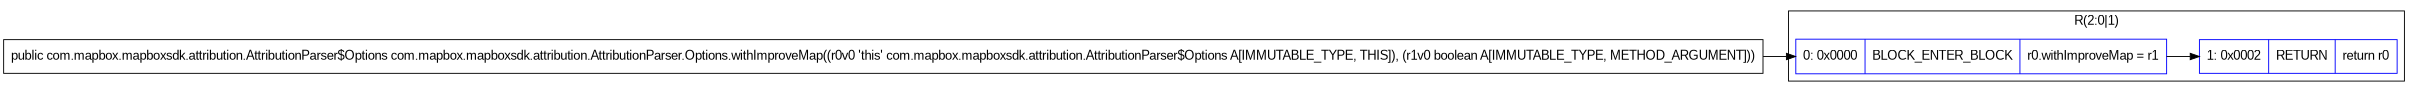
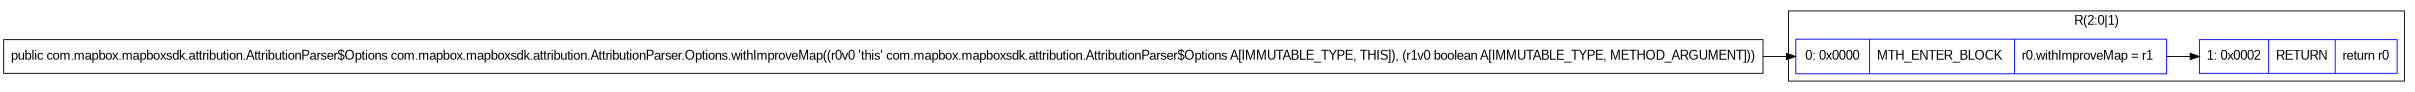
node "0: 0x0000": text "BLOCK_ENTER_BLOCK" -> "MTH_ENTER_BLOCK"
